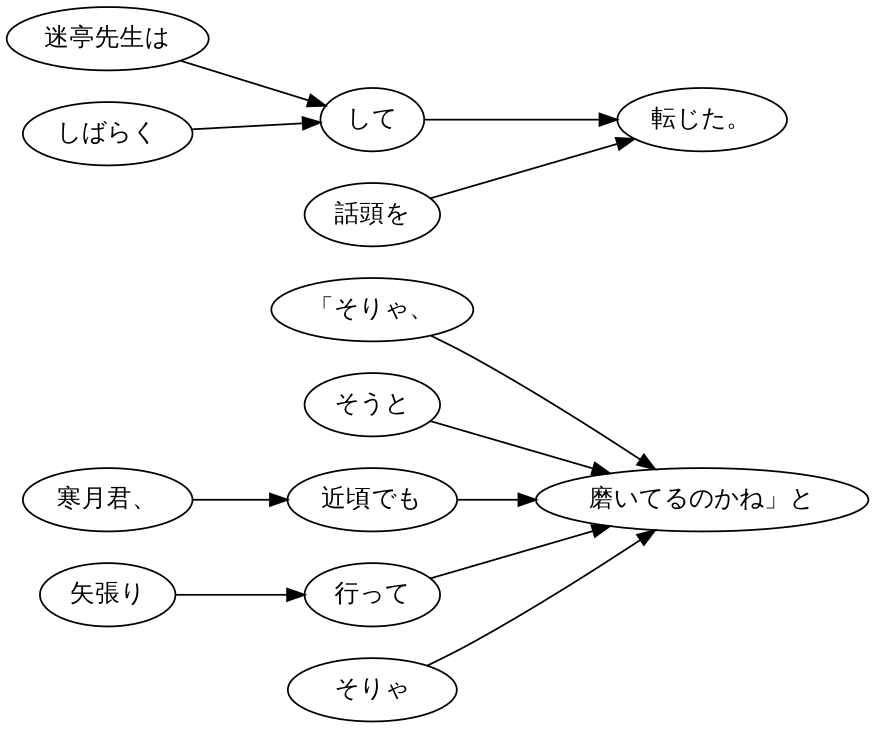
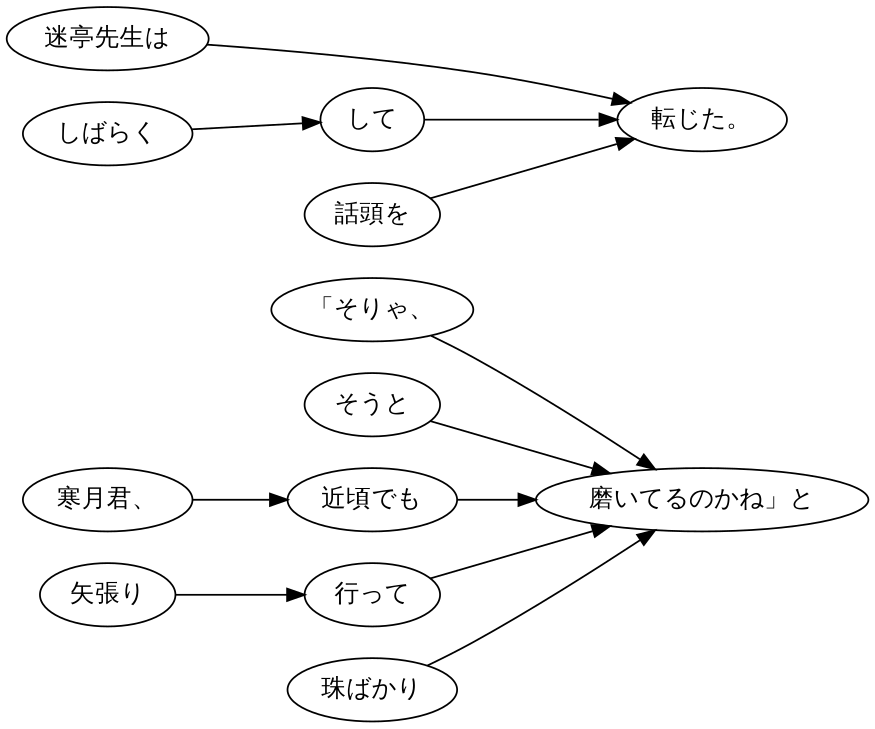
edge "迷亭先生は" -> "して": now "迷亭先生は" -> "転じた。"
node "そりゃ": label "そりゃ" -> "珠ばかり"
